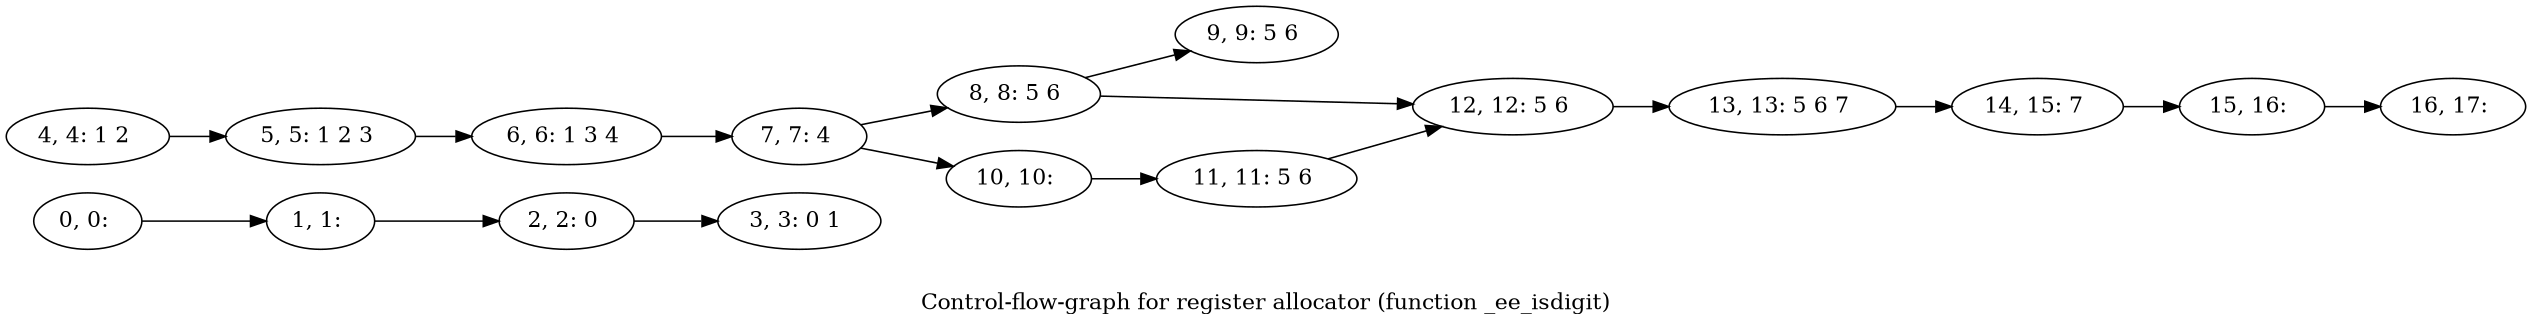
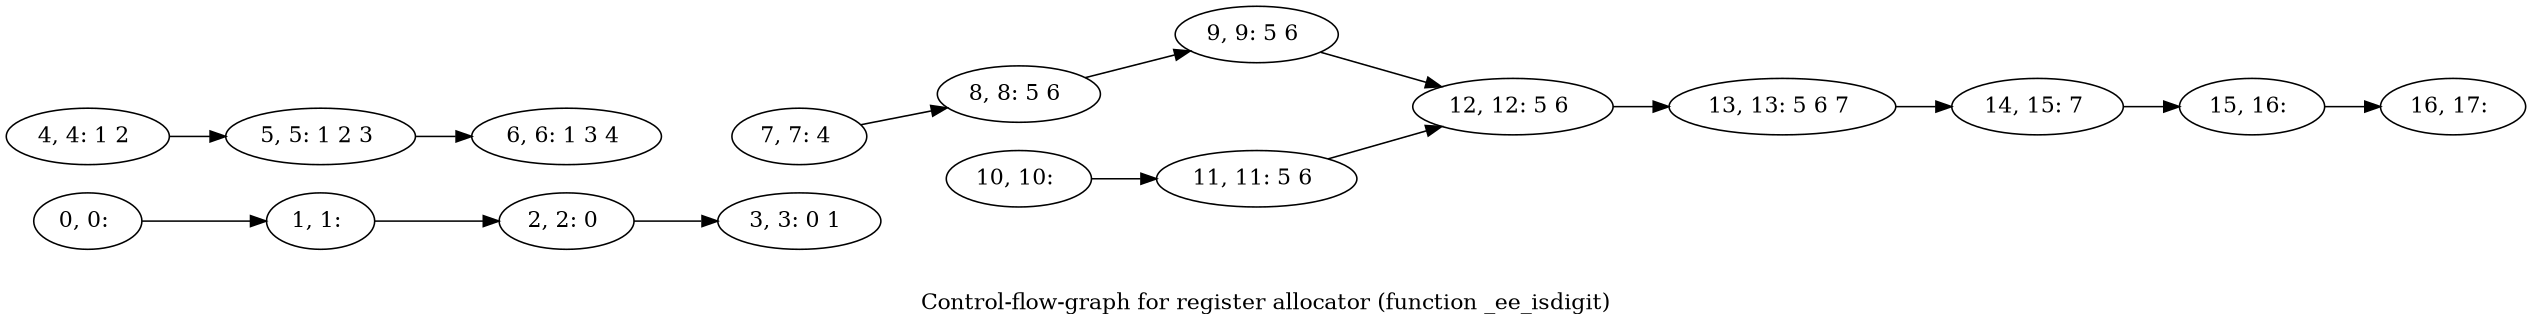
edge "8, 8: 5 6" -> "12, 12: 5 6": now "9, 9: 5 6" -> "12, 12: 5 6"
edge "6, 6: 1 3 4" -> "7, 7: 4": removed
edge "7, 7: 4" -> "10, 10:": removed
